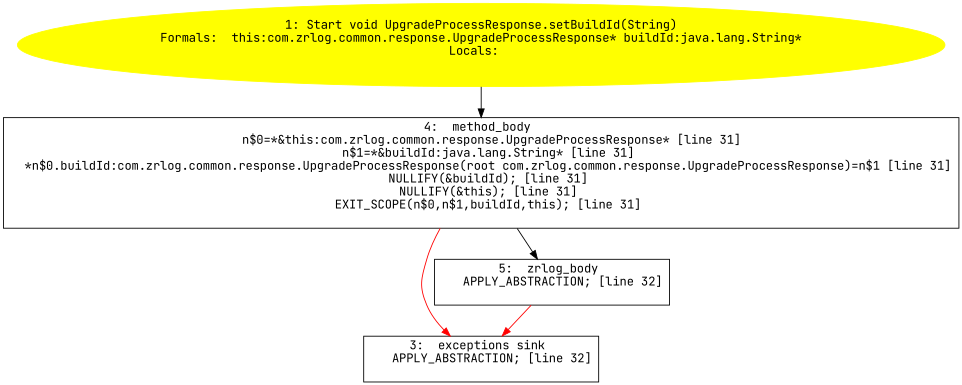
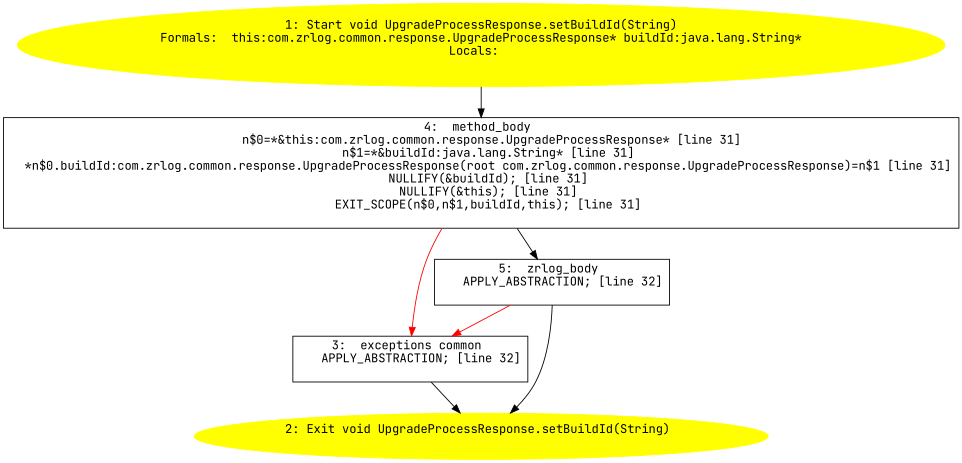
node "3:  exceptions sink APPLY_ABSTRACTION; [line 32]": label "3:  exceptions sink APPLY_ABSTRACTION; [line 32]" -> "3:  exceptions common APPLY_ABSTRACTION; [line 32]"
node "2: Exit void UpgradeProcessResponse.setBuildId(String)": added
